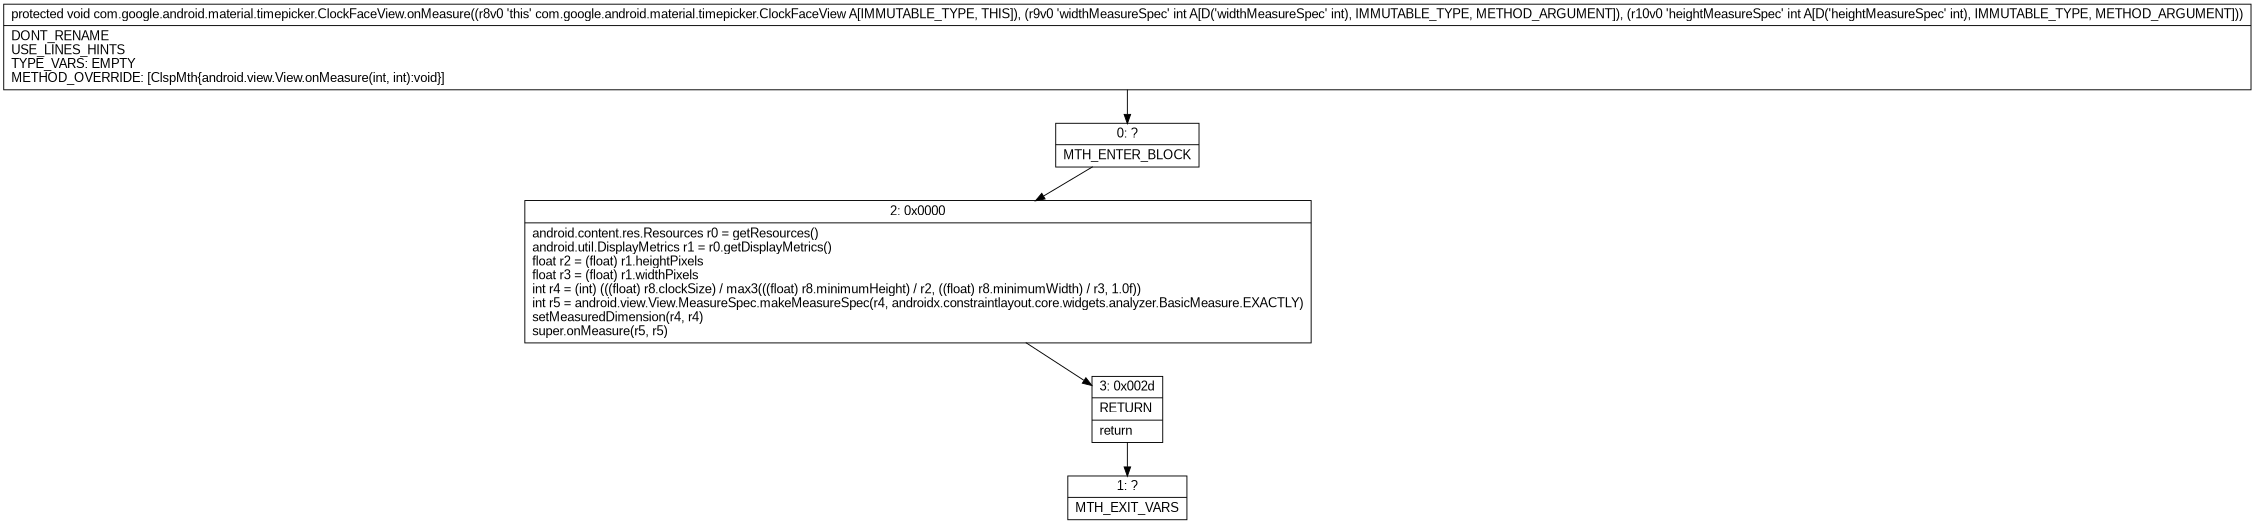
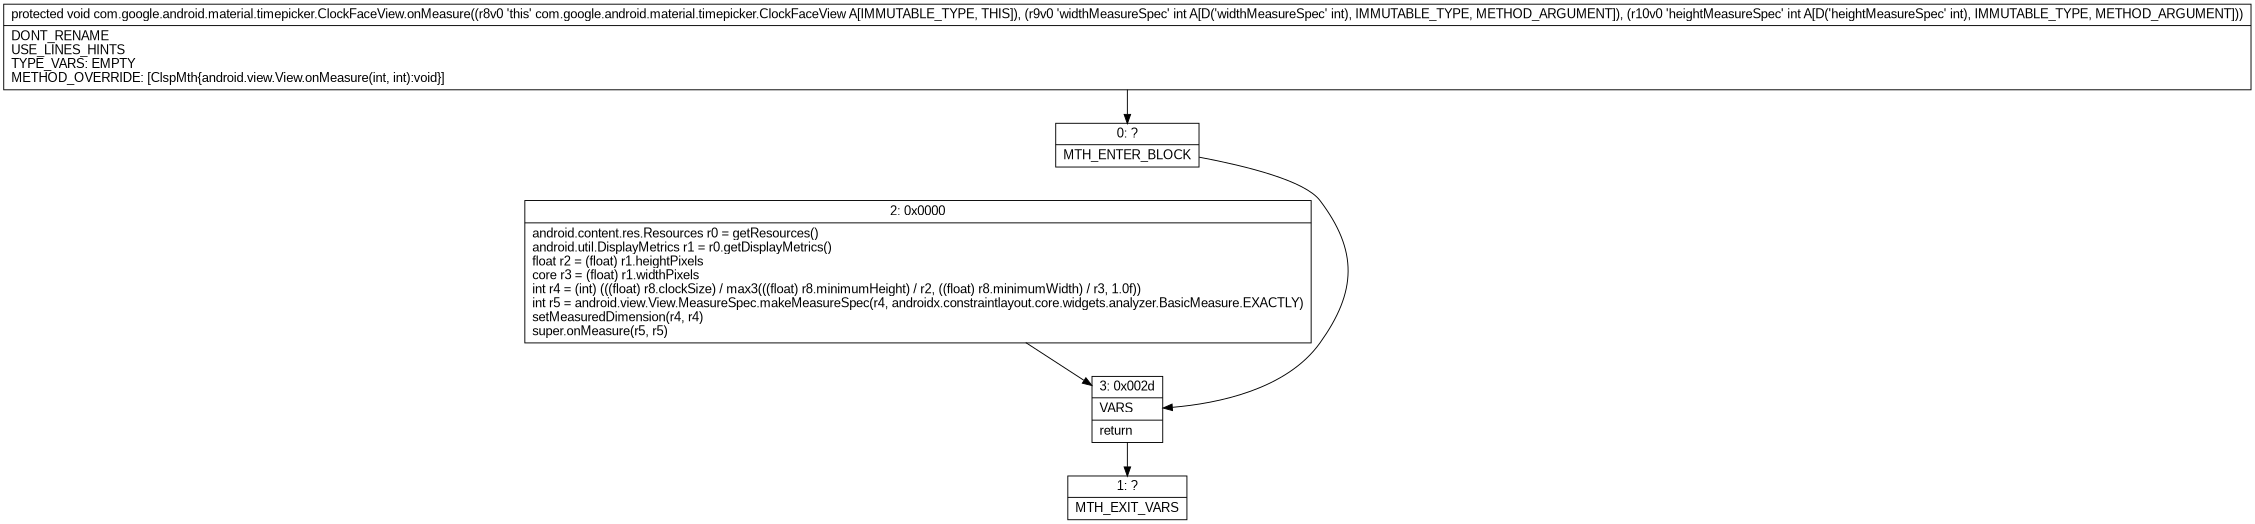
edge "0: ?" -> "2: 0x0000": now "0: ?" -> "3: 0x002d"
node "2: 0x0000": text "float r3 = (float) r1.widthPixels" -> "core r3 = (float) r1.widthPixels"
node "3: 0x002d": text "RETURN" -> "VARS"
